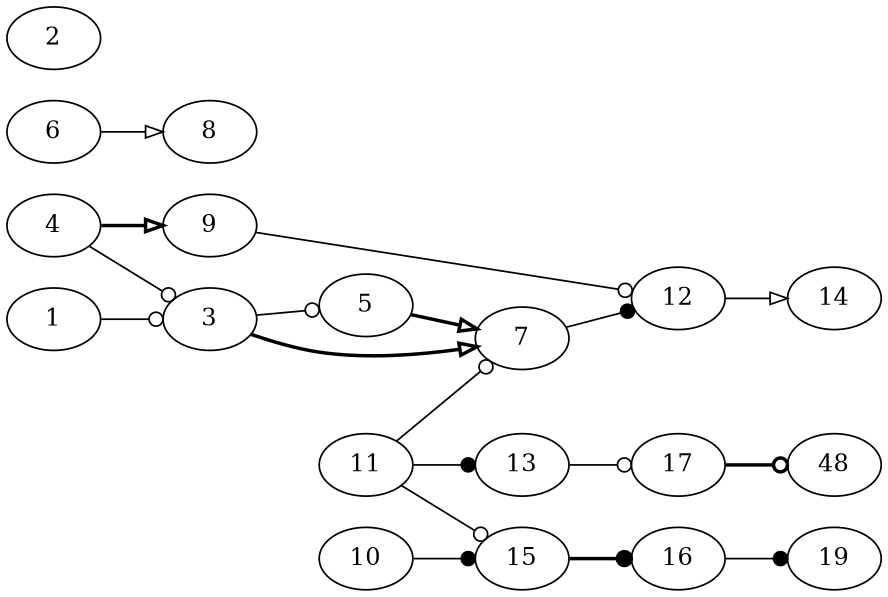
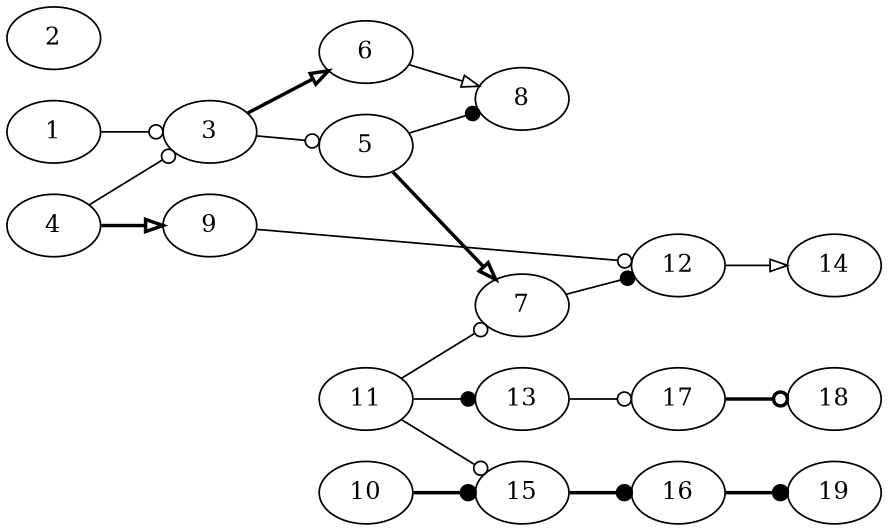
edge "5" -> "8": added
edge "3" -> "7": now "3" -> "6"
node "48": label "48" -> "18"
edge "10" -> "15": style solid -> bold
edge "16" -> "19": style solid -> bold
